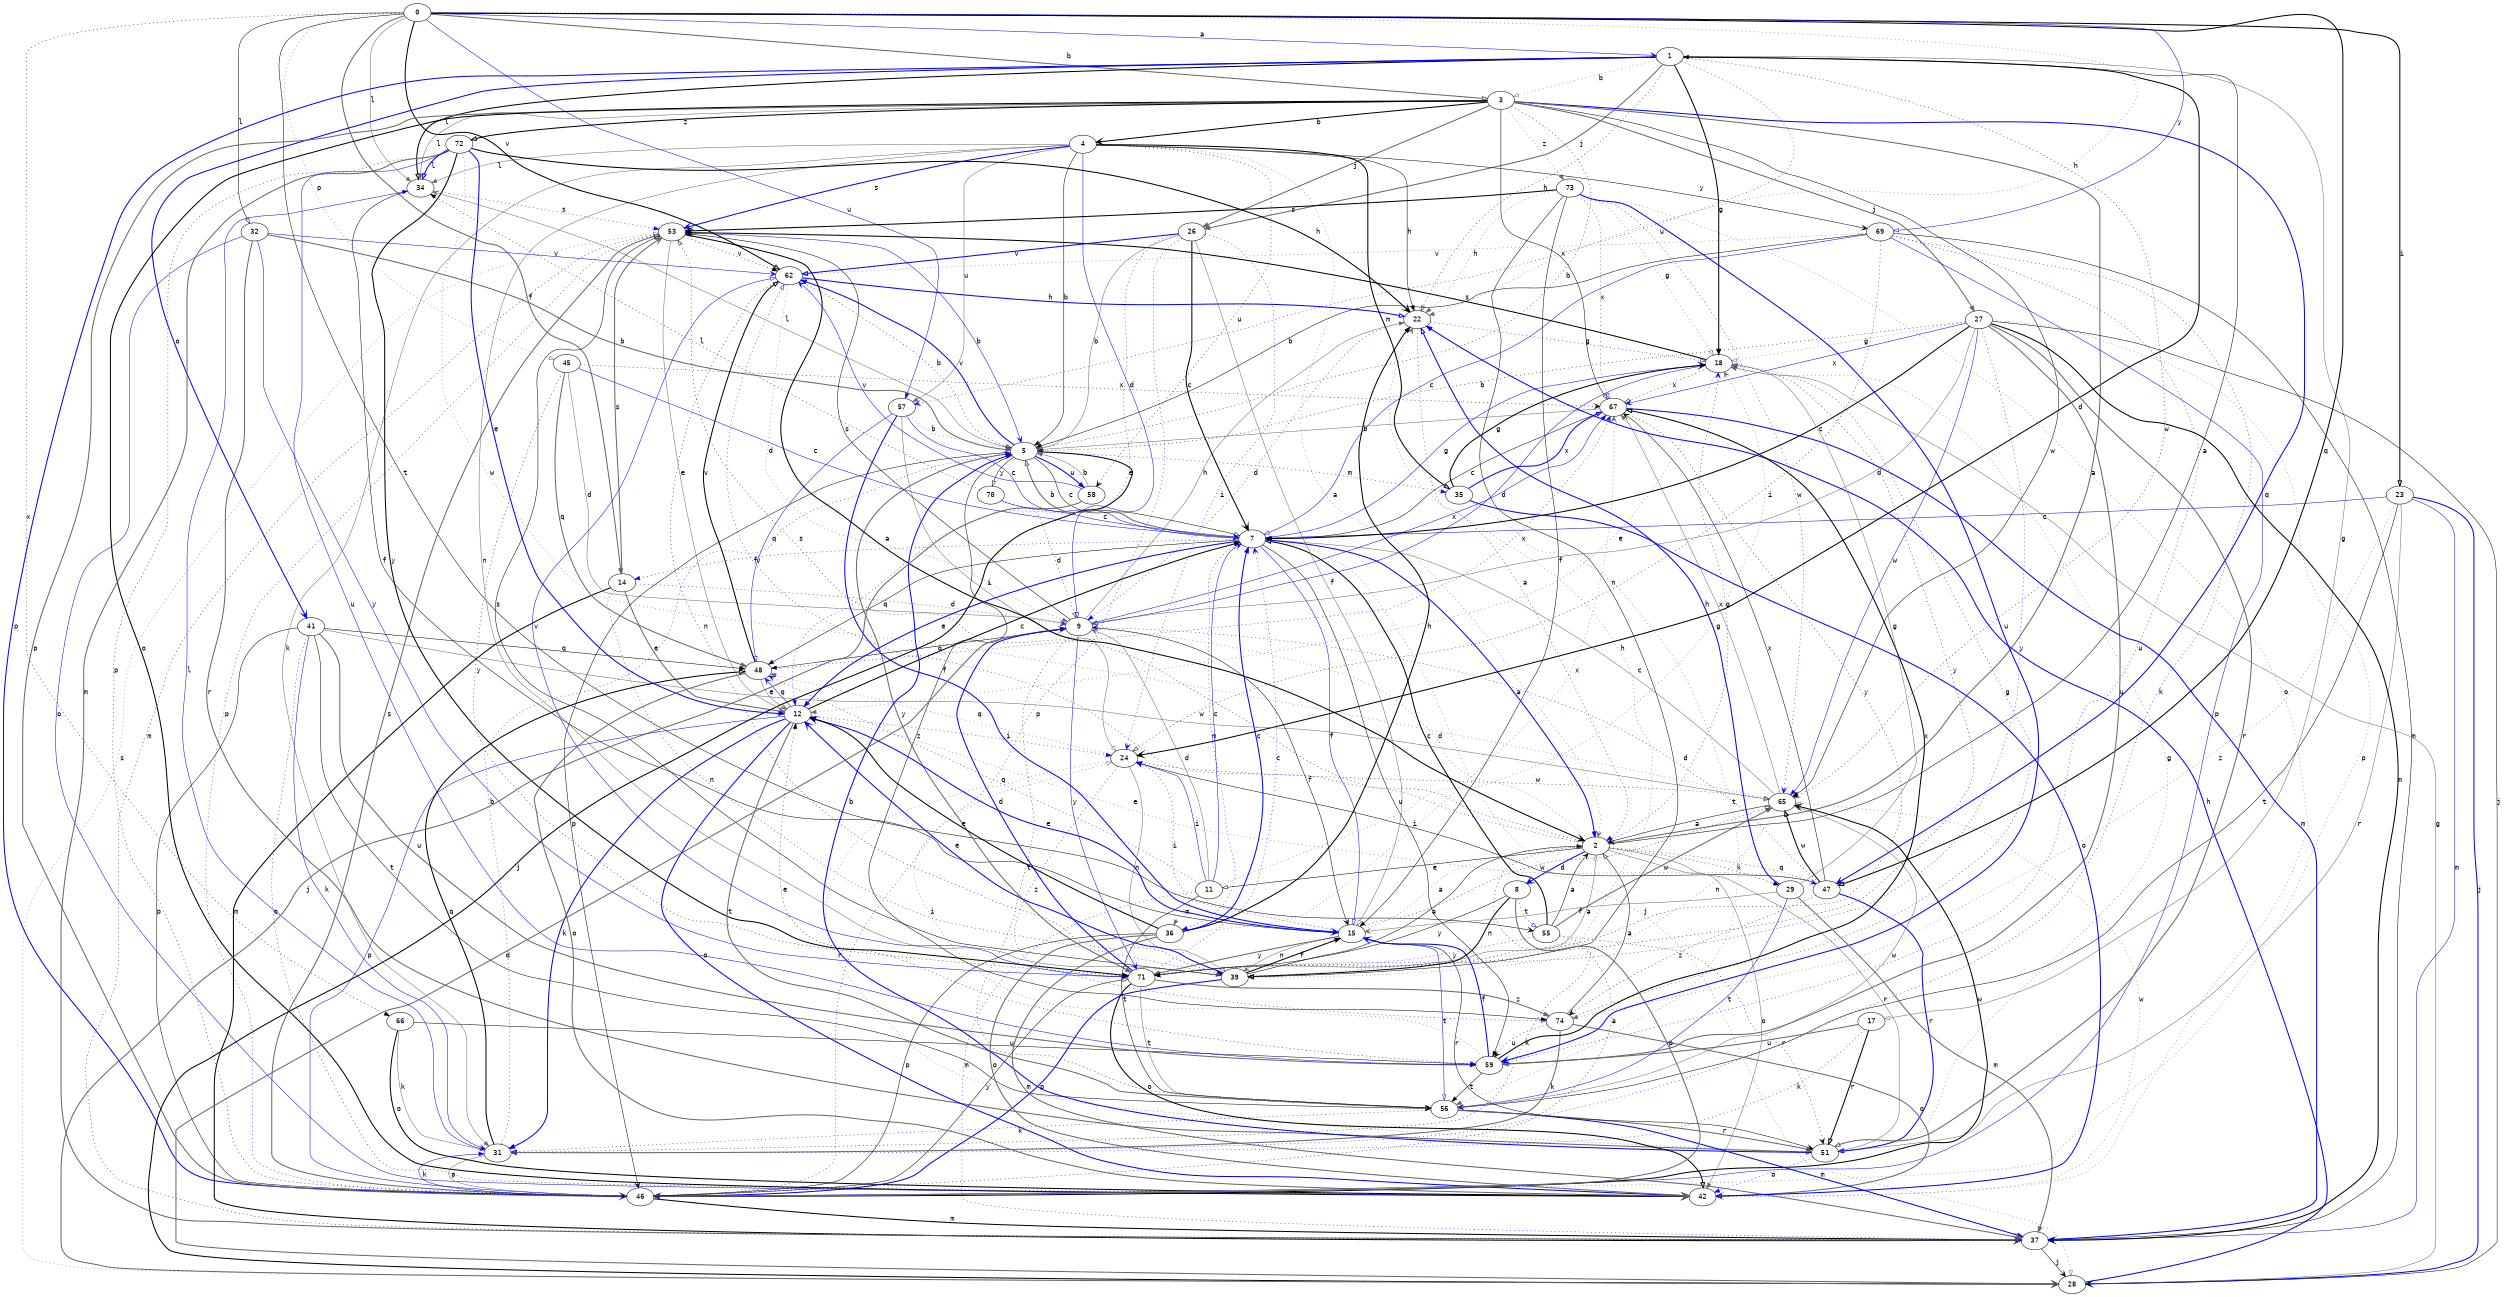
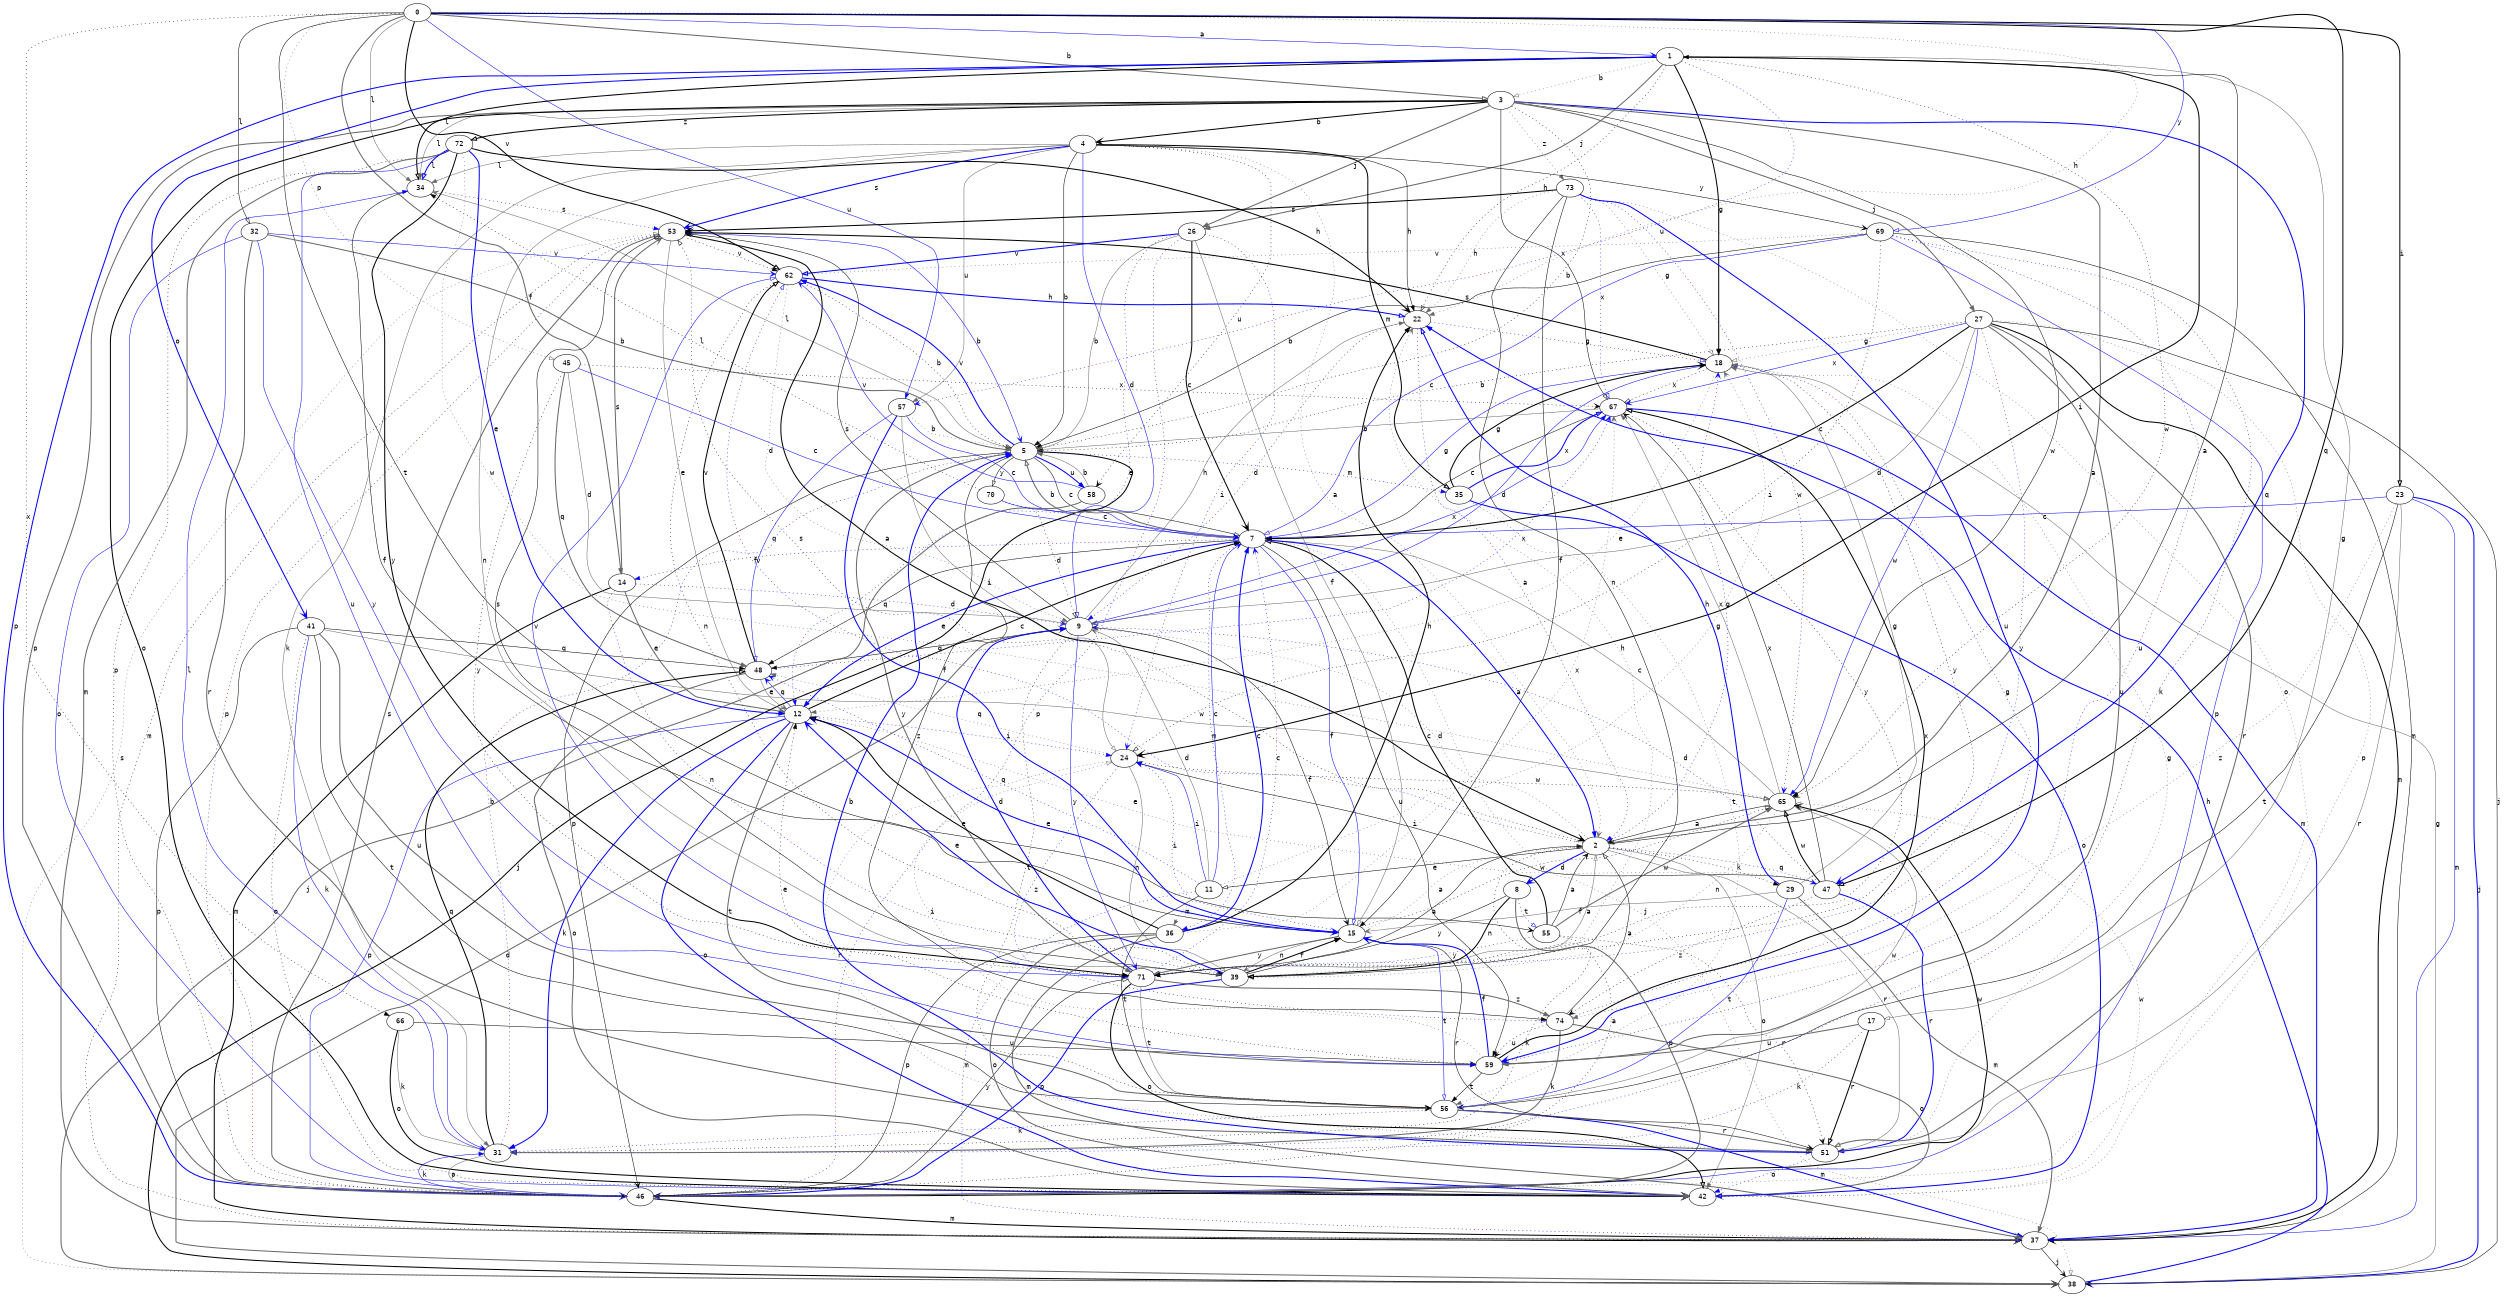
edge "1" -> "24": label "d" -> "i"
node "28": label "28" -> "38"
